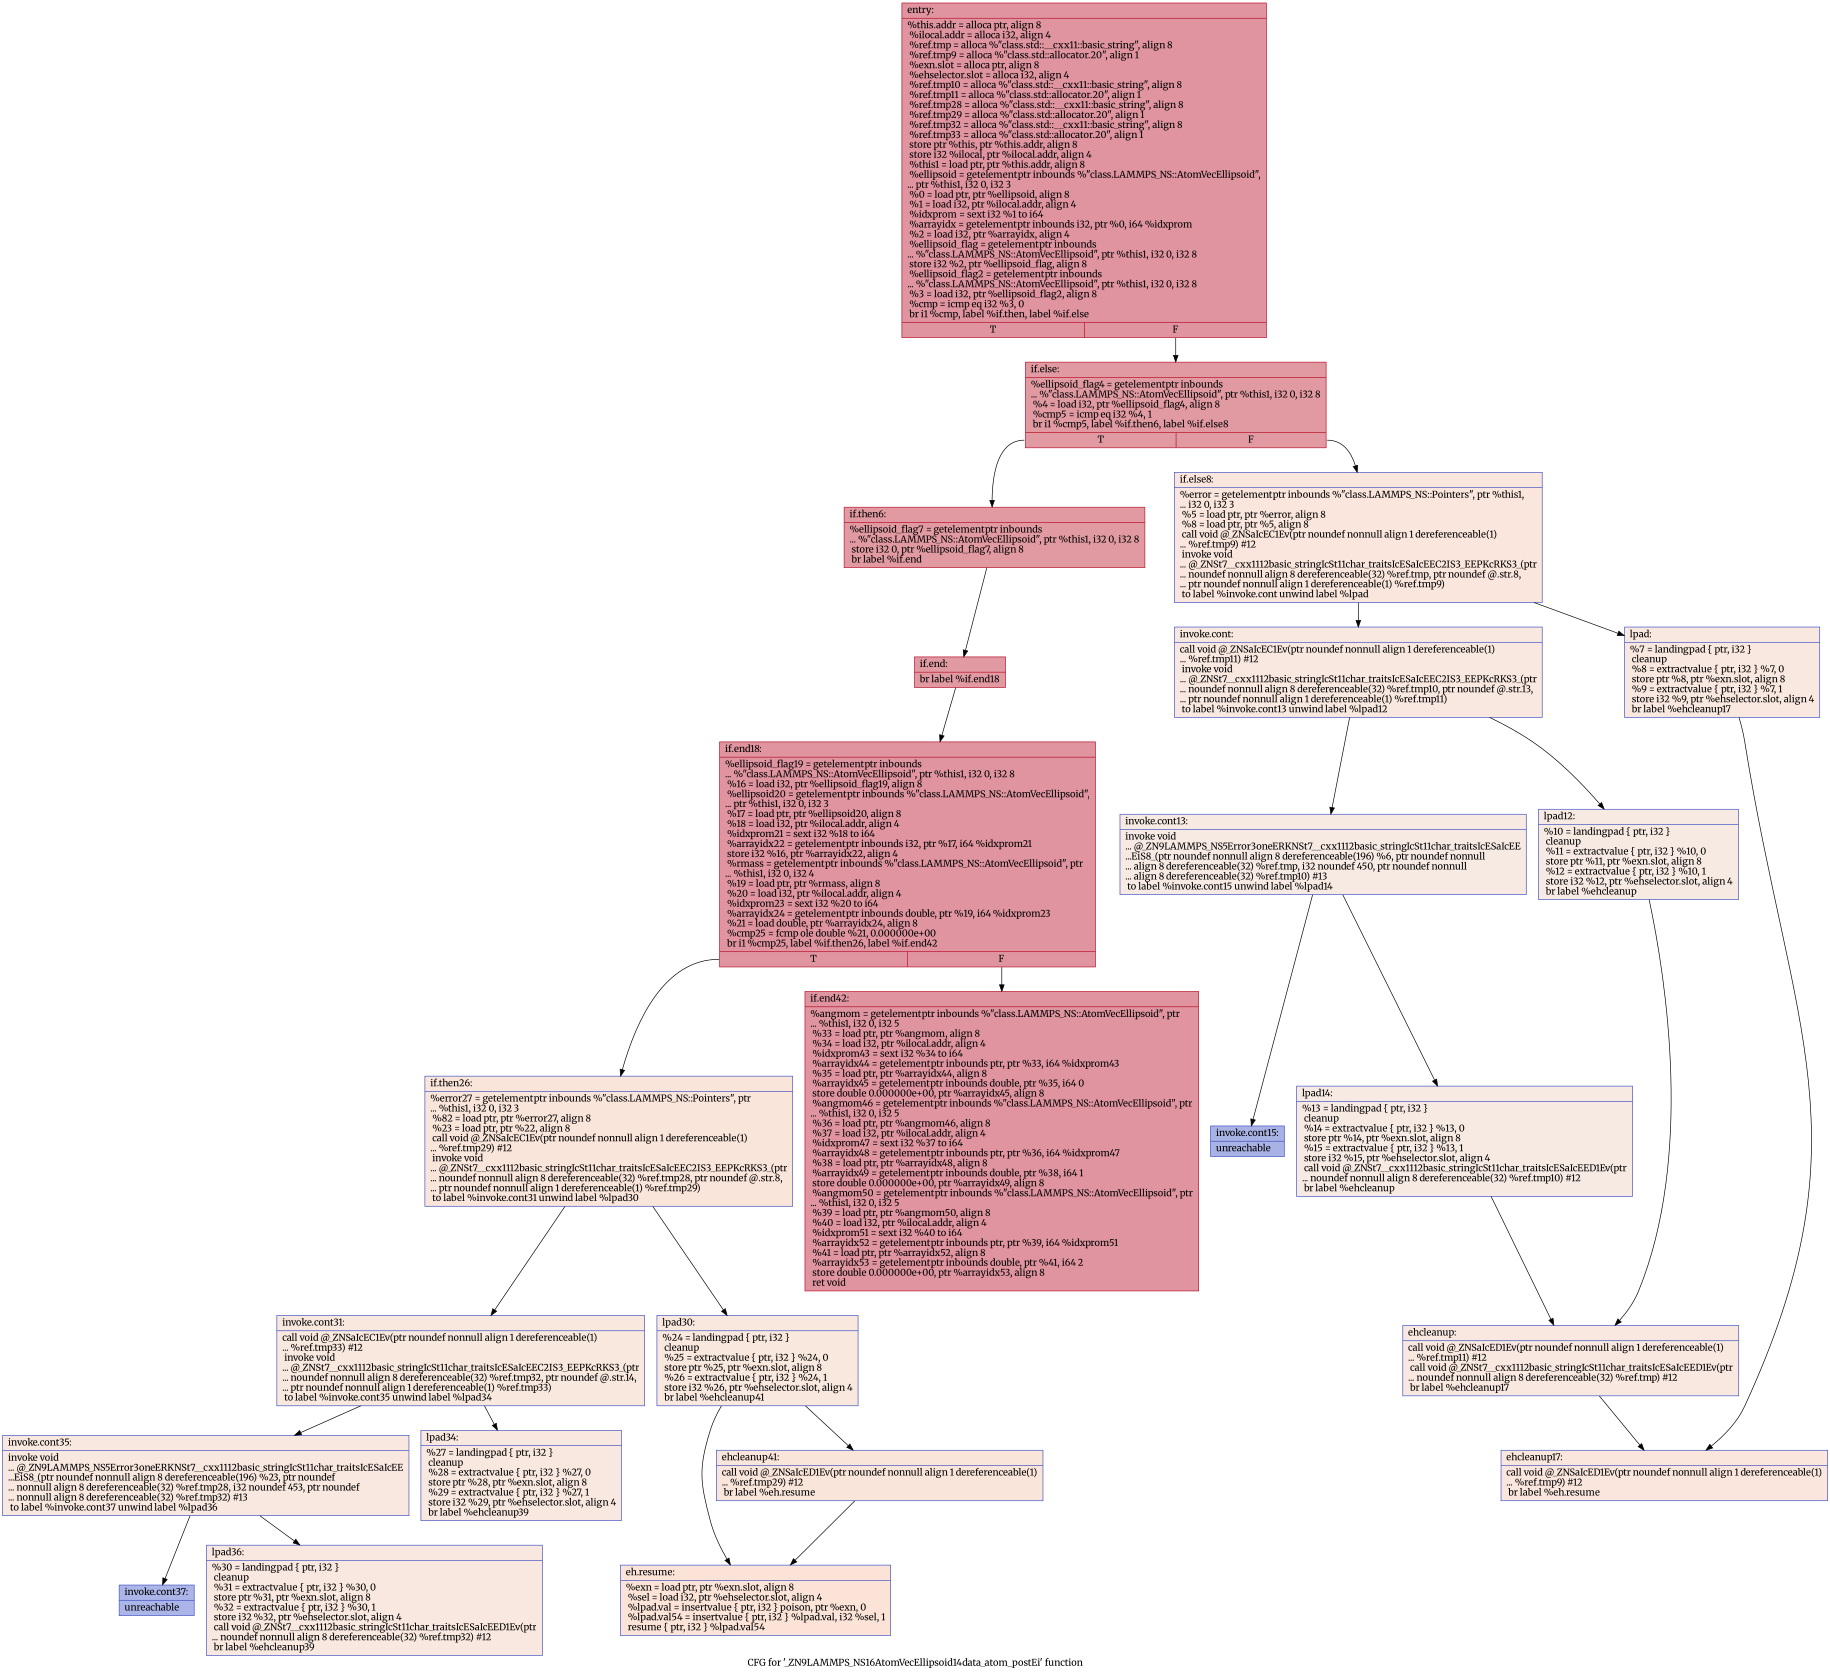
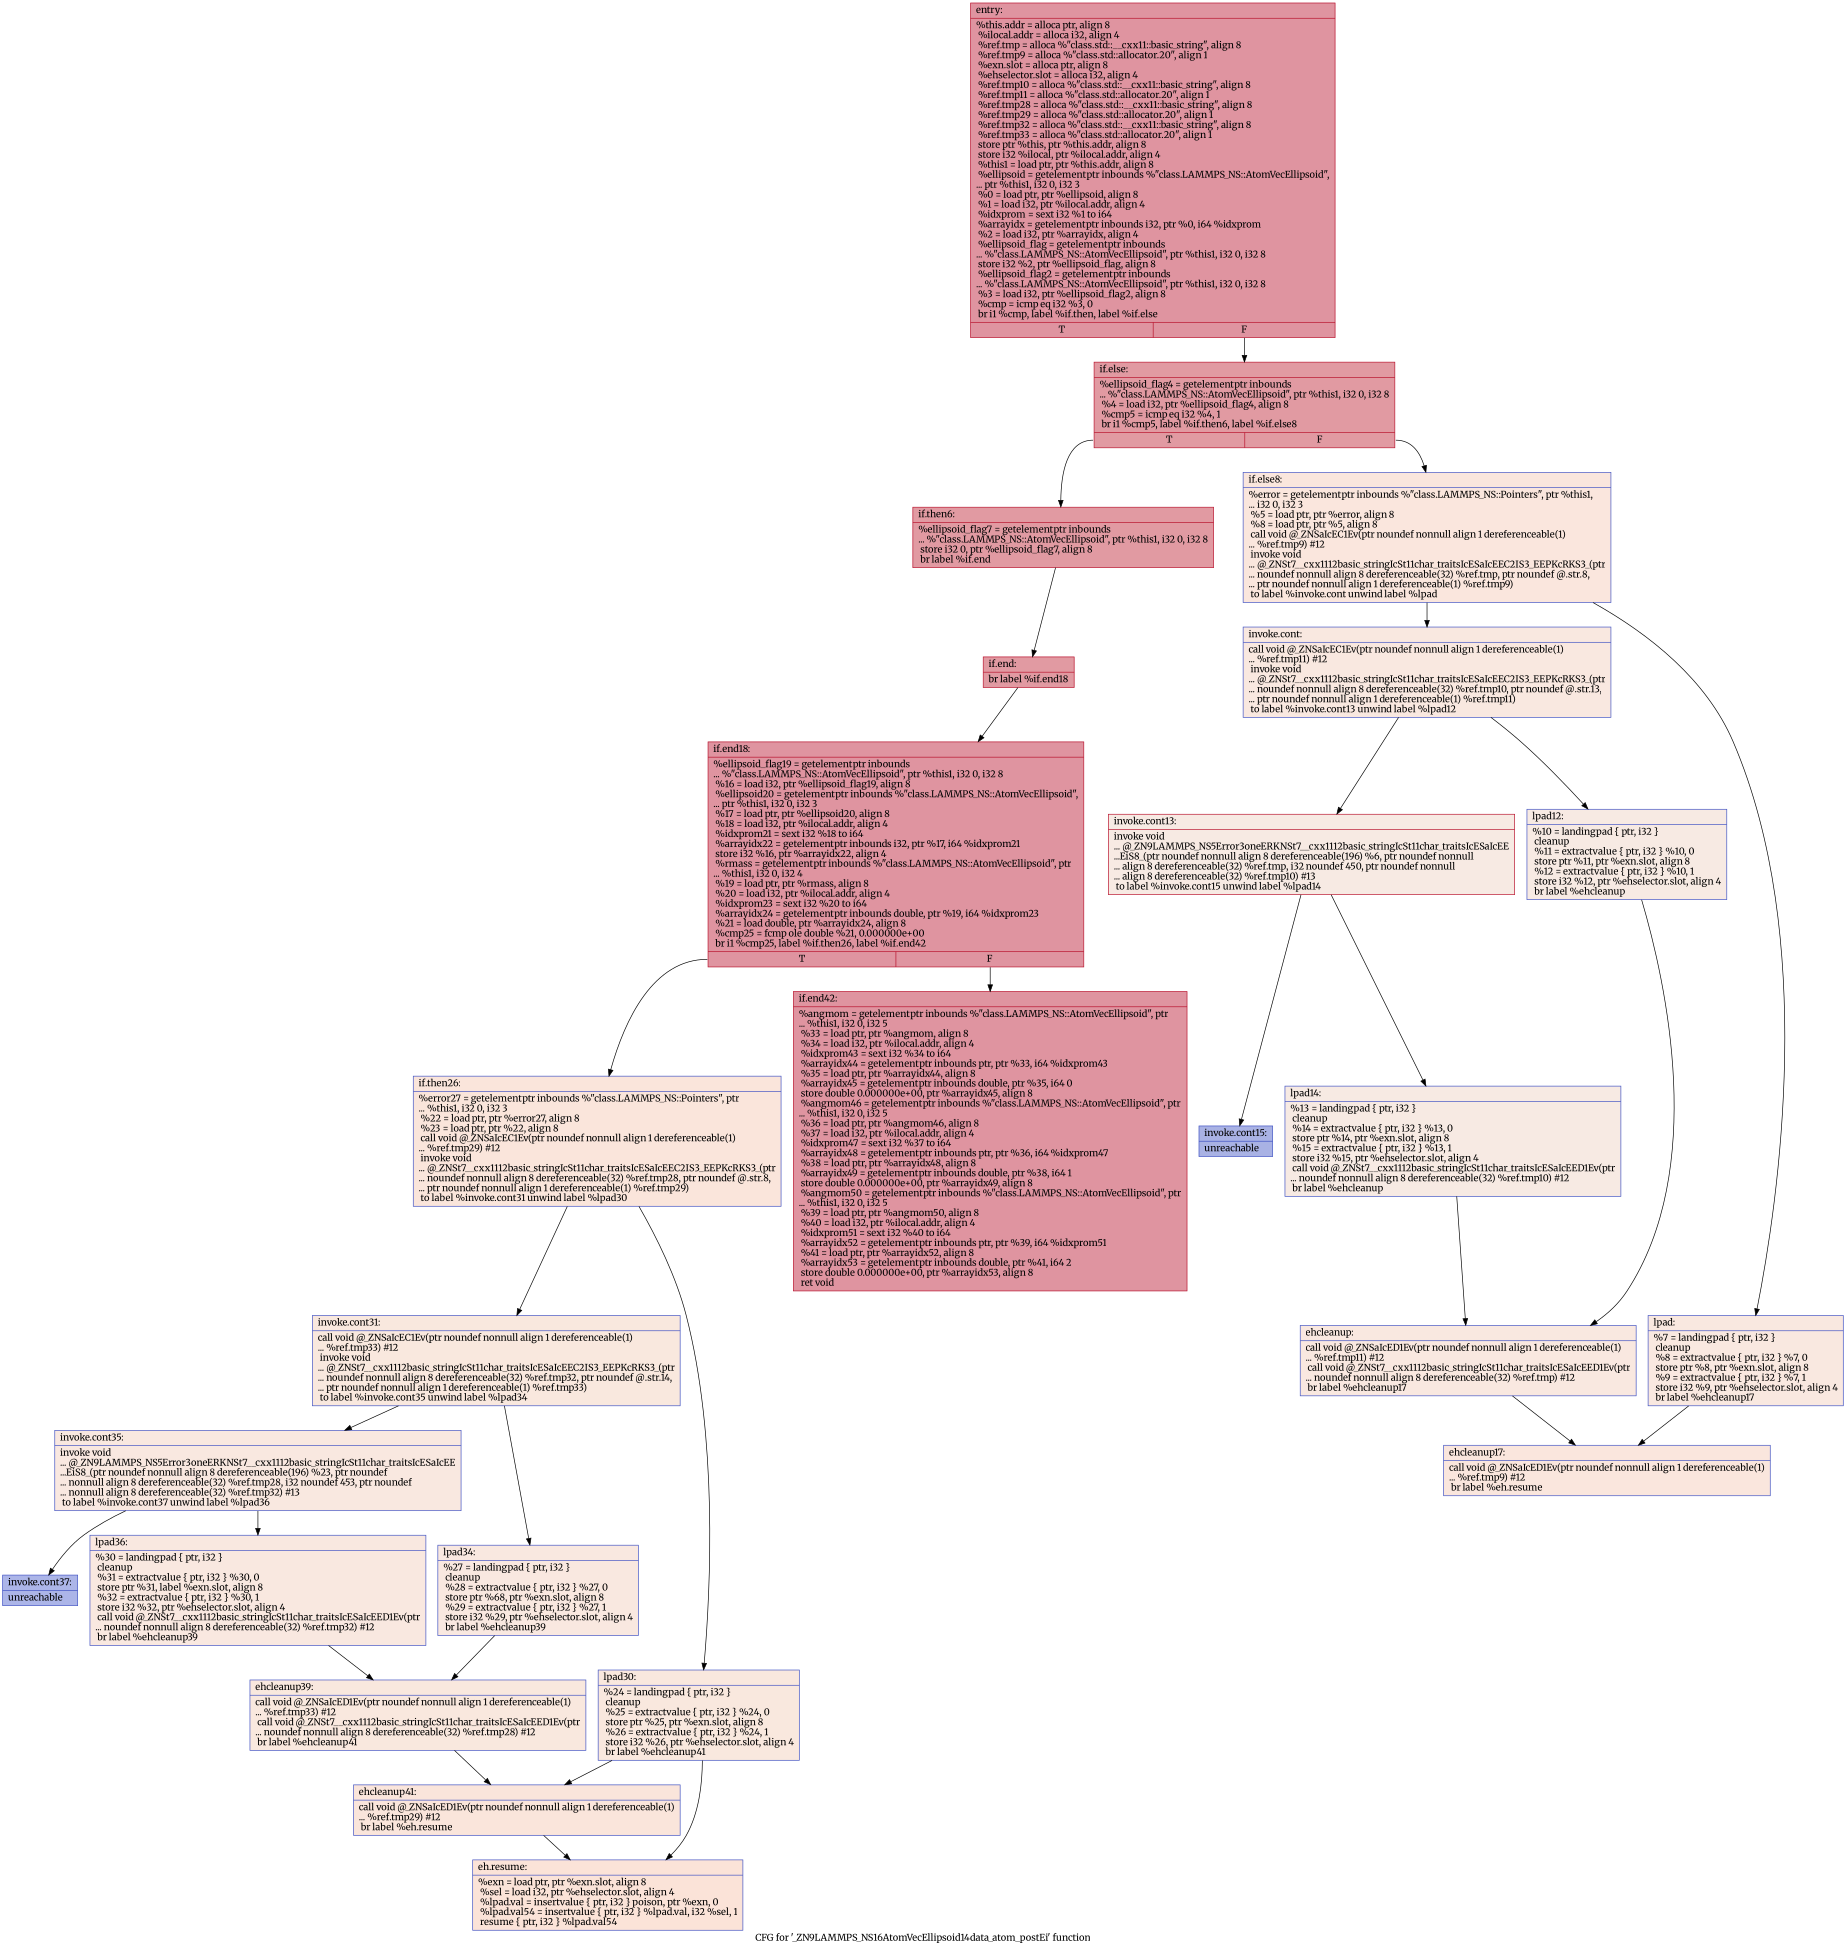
node "invoke.cont13:": color #3d50c3ff -> #b70d28ff
node "if.then26:": text "%82 = load ptr, ptr %error27, align 8" -> "%22 = load ptr, ptr %error27, align 8"
node "lpad34:": text "store ptr %28, ptr %exn.slot, align 8" -> "store ptr %68, ptr %exn.slot, align 8"
node "lpad36:": text "store ptr %31, ptr %exn.slot, align 8" -> "store ptr %31, label %exn.slot, align 8"
node "ehcleanup39:": added
